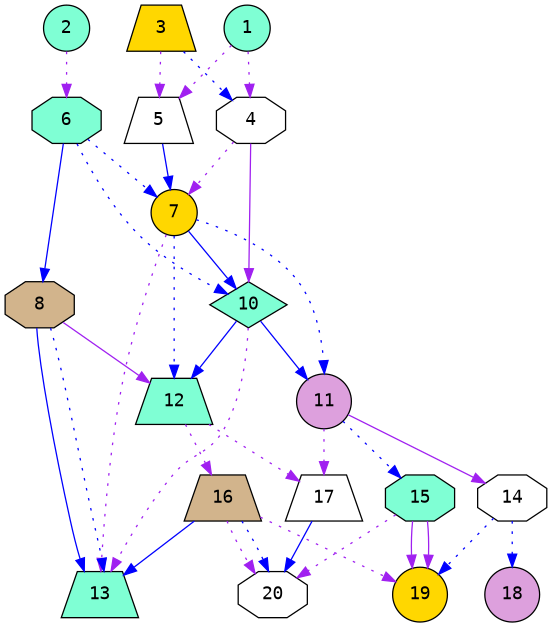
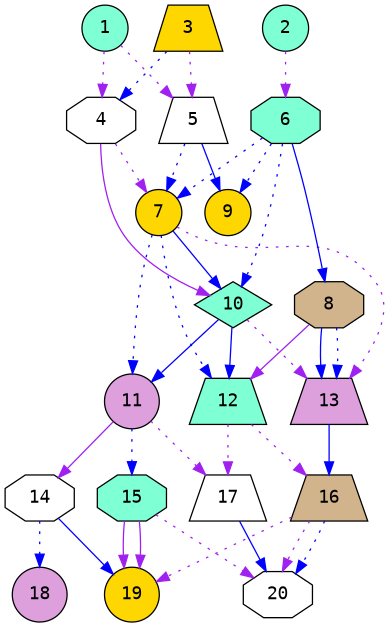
edge "5" -> "7": style solid -> dotted
node "9": added
edge "14" -> "19": style dotted -> solid
edge "16" -> "13": reversed
node "13": fillcolor aquamarine -> plum
